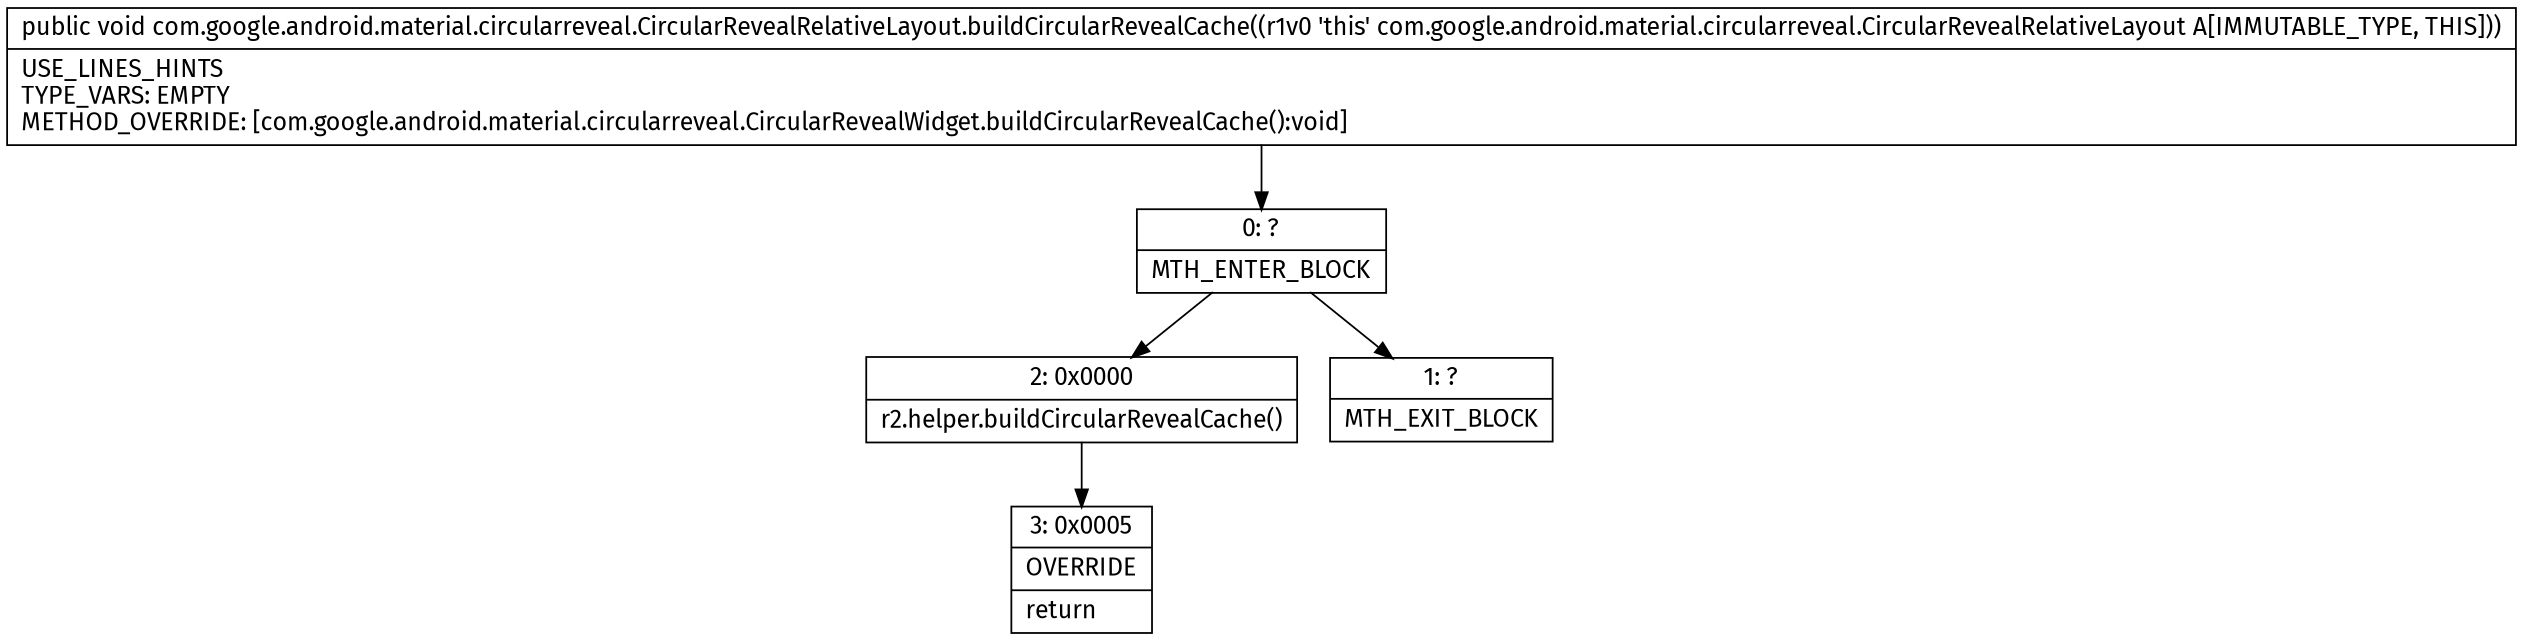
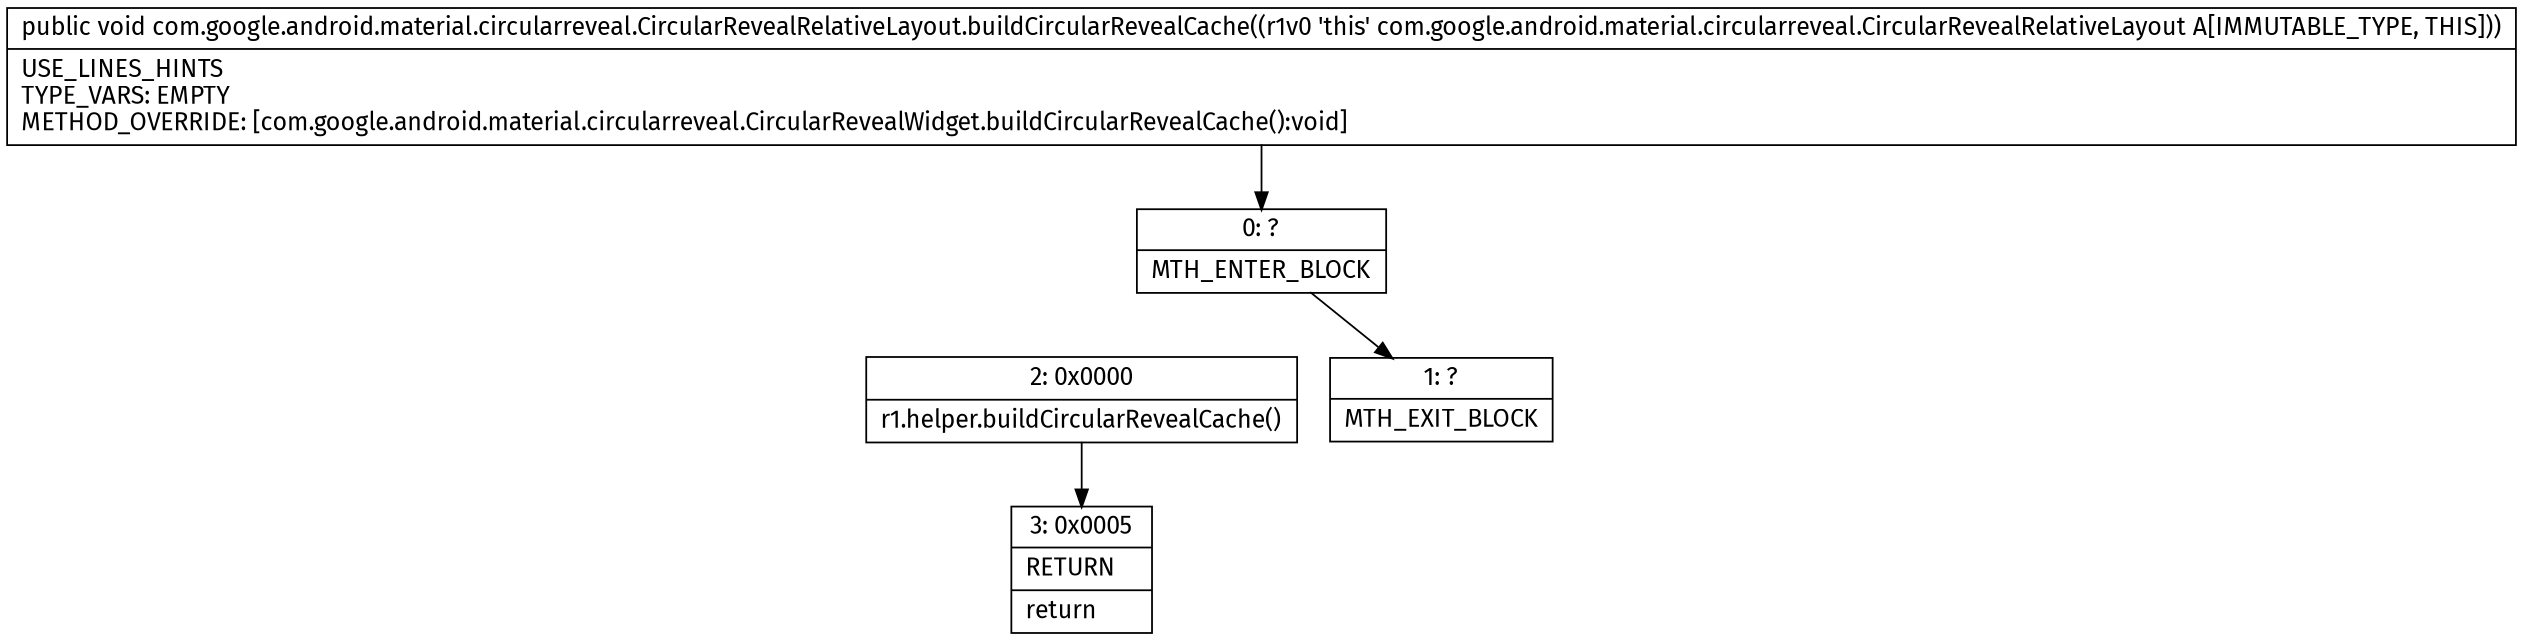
edge "0: ?" -> "2: 0x0000": removed
node "2: 0x0000": text "r2.helper.buildCircularRevealCache()" -> "r1.helper.buildCircularRevealCache()"
node "3: 0x0005": text "OVERRIDE" -> "RETURN"
